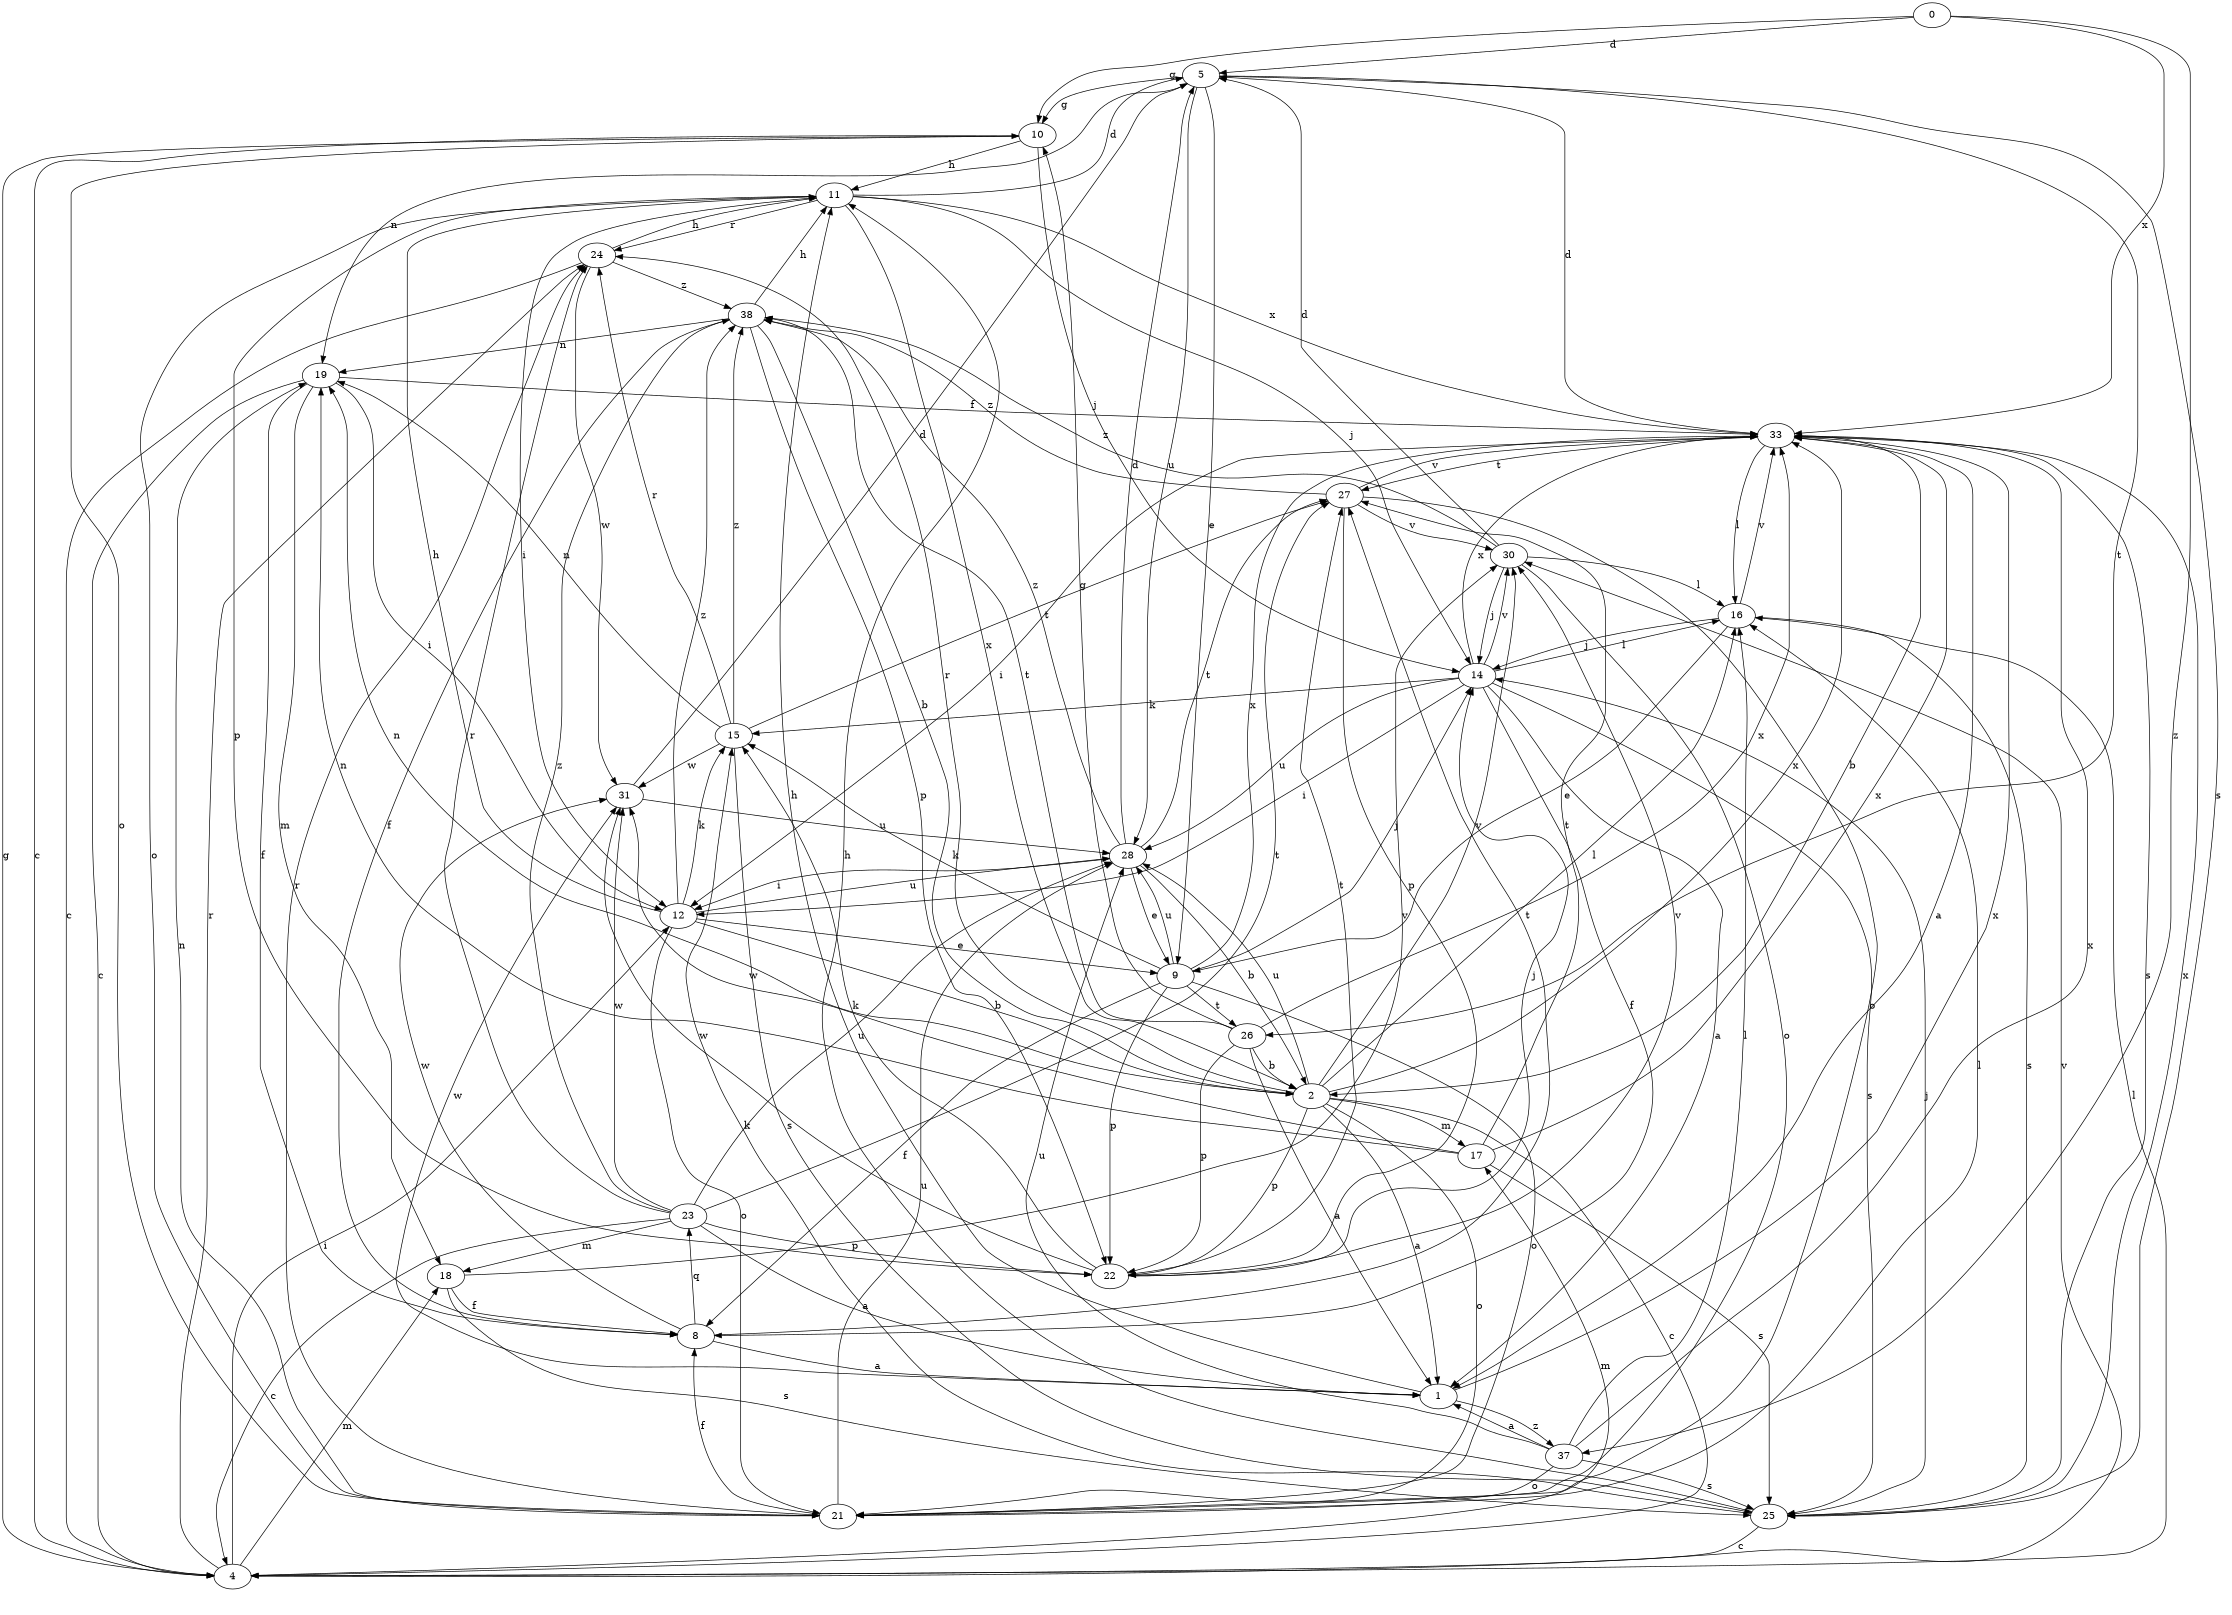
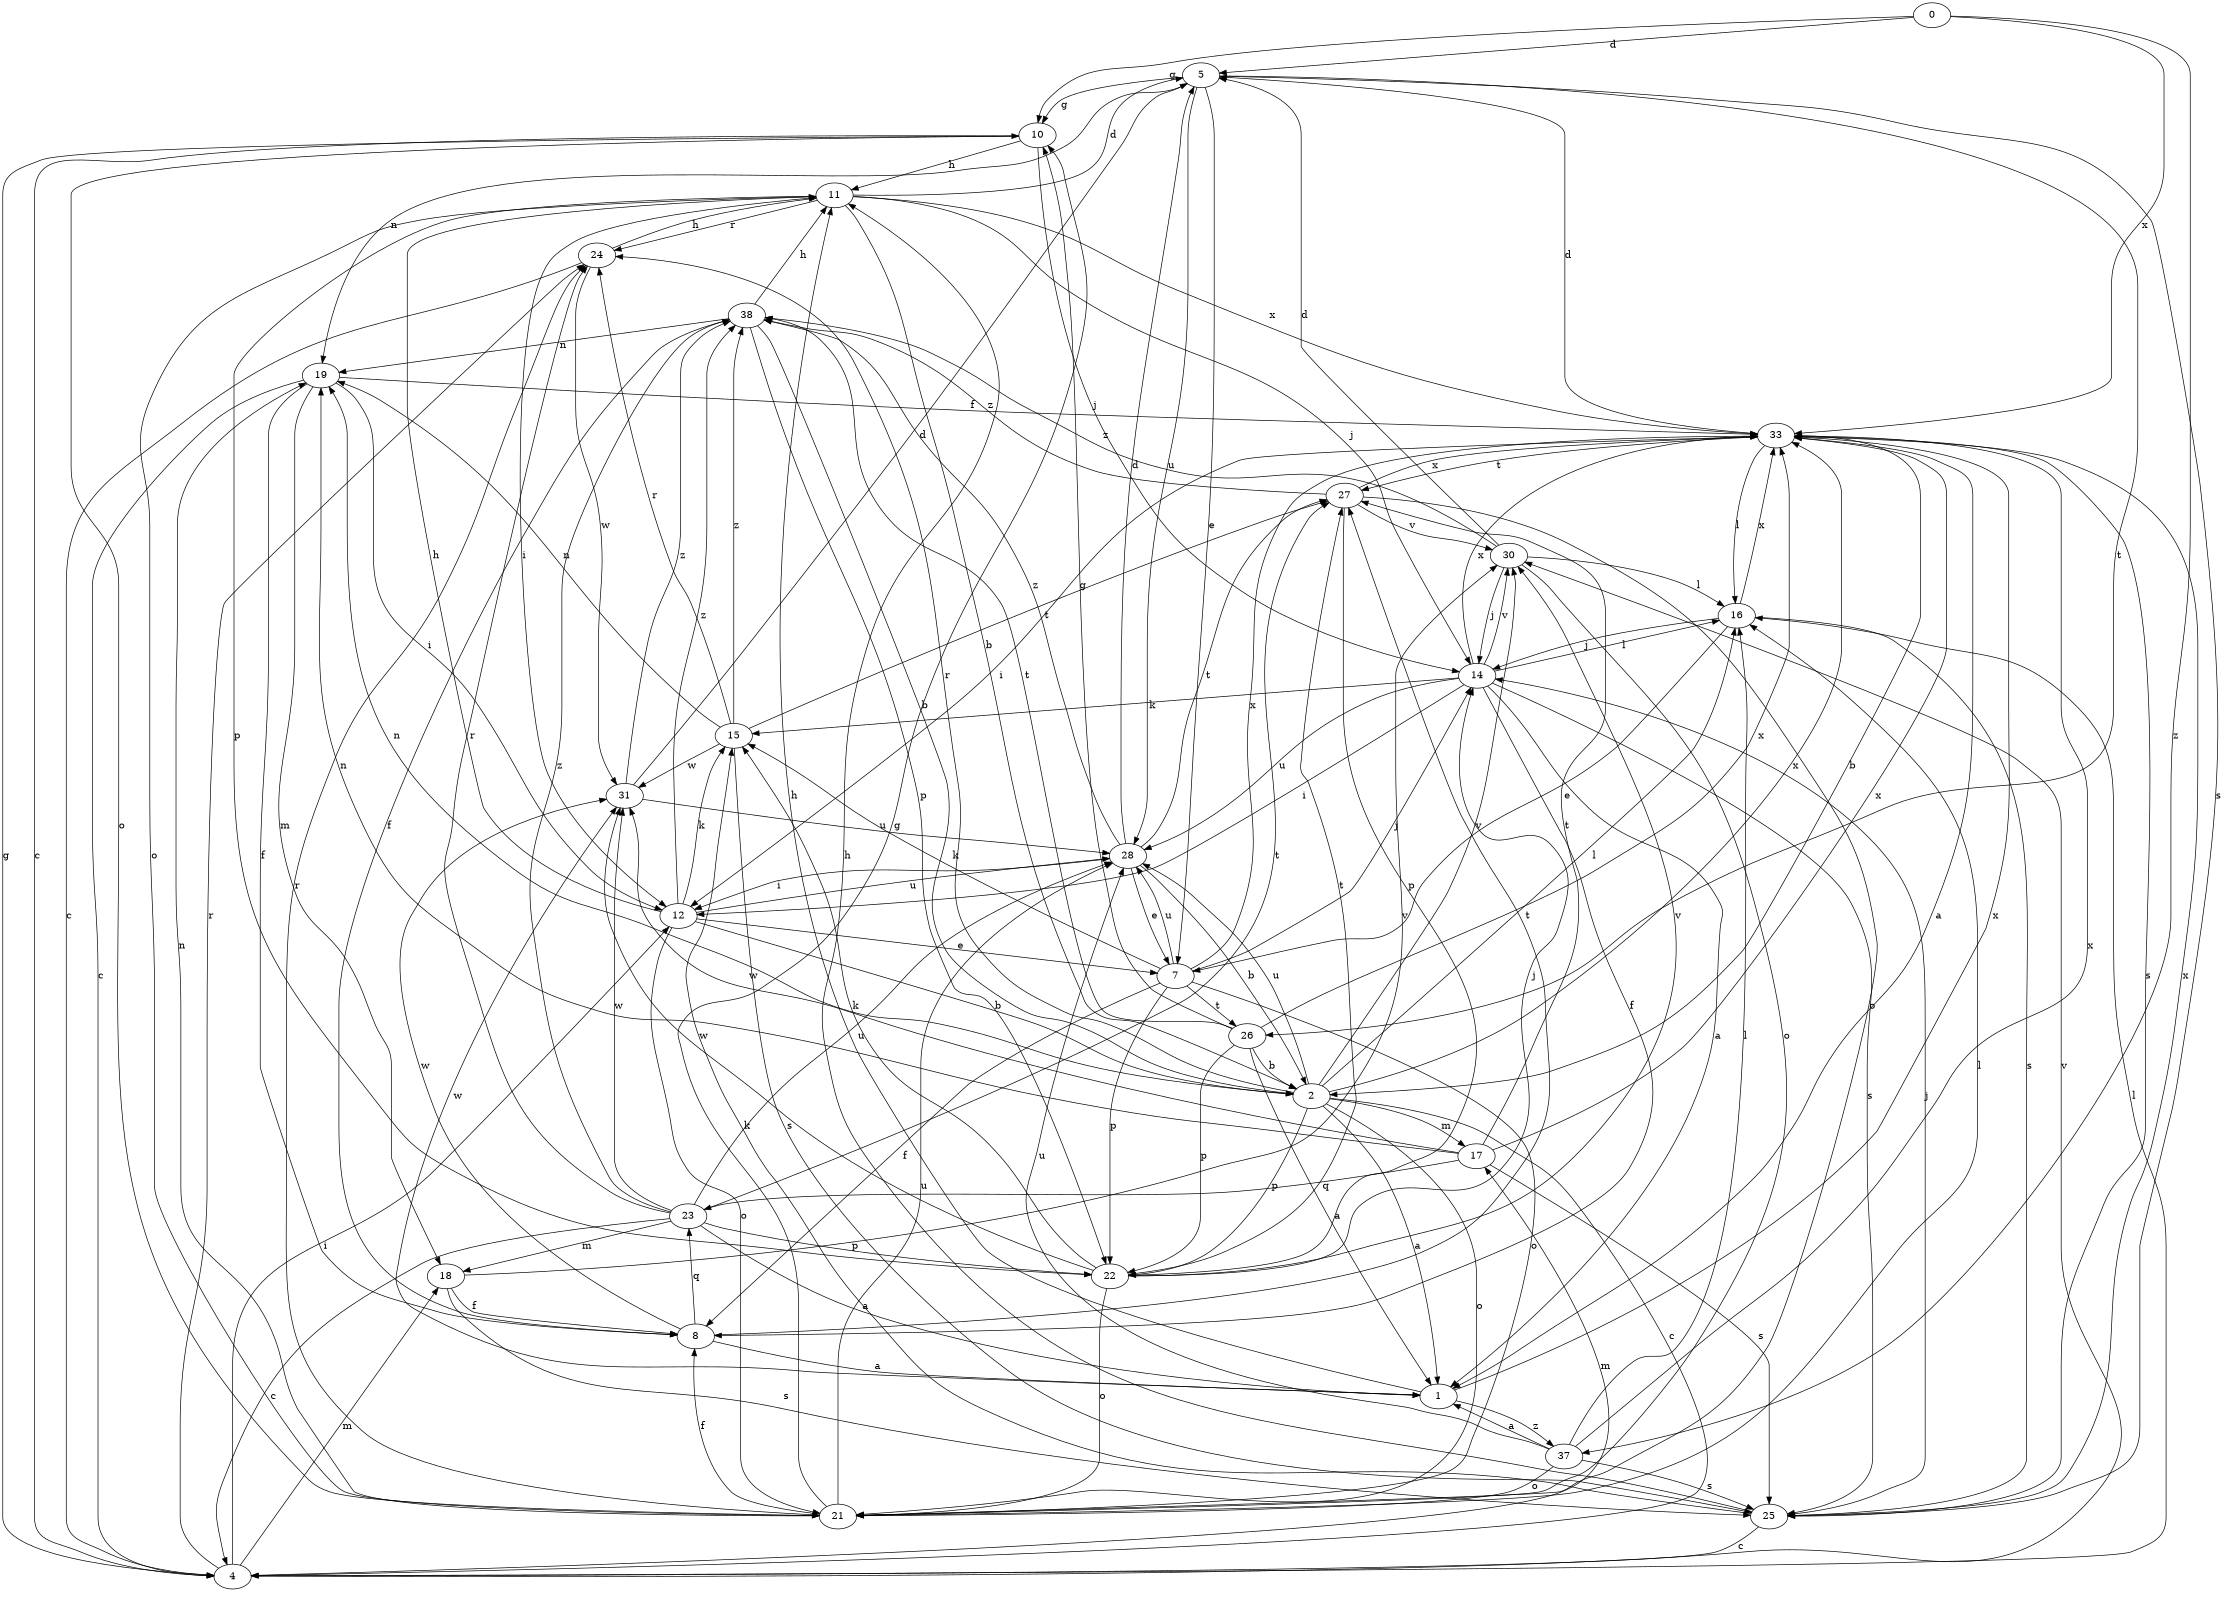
edge "24" -> "38": now "31" -> "38"
edge "27" -> "33": label "v" -> "x"
edge "16" -> "33": label "v" -> "x"
edge "11" -> "2": label "x" -> "b"
edge "21" -> "10": added, label "g"
node "9": label "9" -> "7"
edge "17" -> "23": added, label "q"
edge "22" -> "21": added, label "o"
